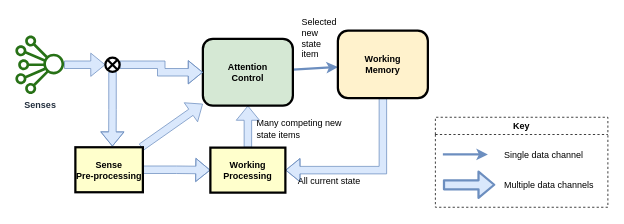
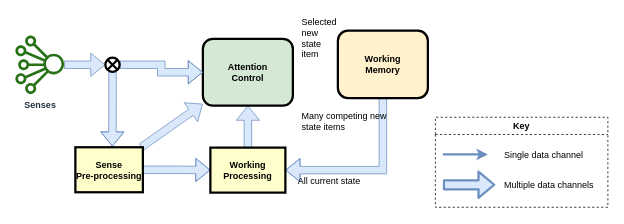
edge "Attention Control" -> "Working Memory": removed
node "Many competing new state items": moved (304, 128) -> (349, 121)
